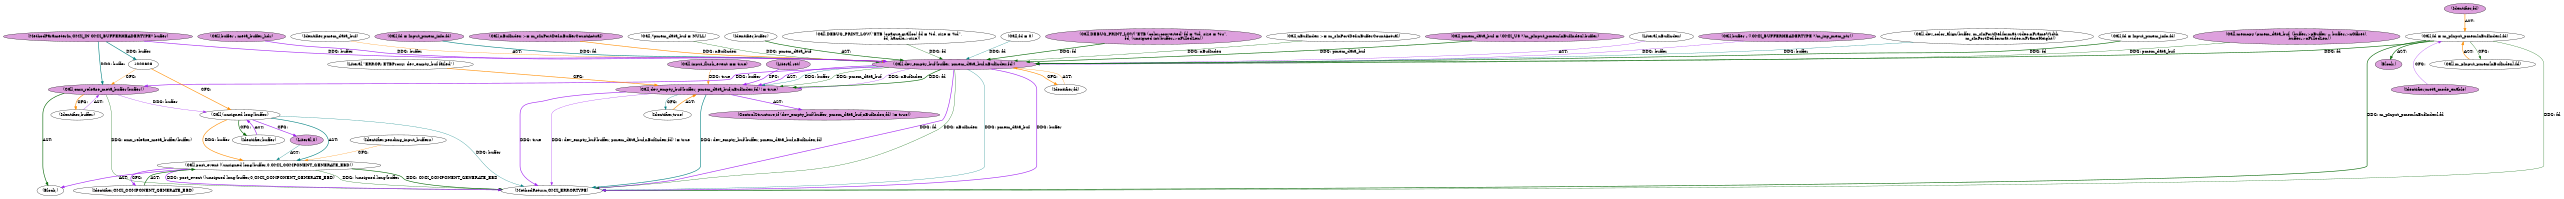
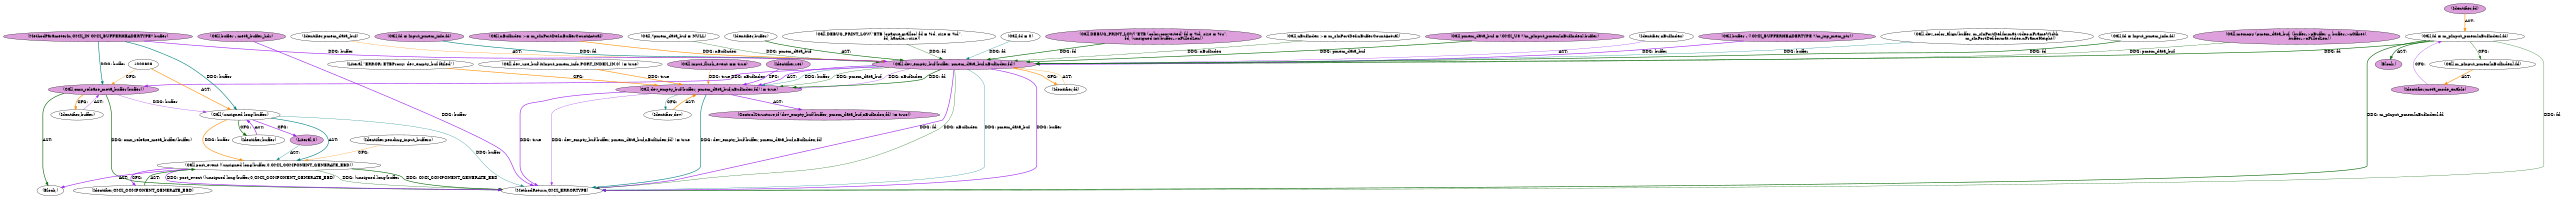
node "(Literal,nBufIndex)": label "(Literal,nBufIndex)" -> "(Identifier,nBufIndex)"
edge "(MethodParameterIn,OMX_IN OMX_BUFFERHEADERTYPE* buffer)" -> "1000608": now "(MethodParameterIn,OMX_IN OMX_BUFFERHEADERTYPE* buffer)" -> "(Call,(unsigned long)buffer)"
edge "(Call,m_pInput_pmem[nBufIndex].fd)" -> "(Call,fd = m_pInput_pmem[nBufIndex].fd)": now "(Call,m_pInput_pmem[nBufIndex].fd)" -> "(Identifier,meta_mode_enable)"
edge "(Call,buffer - meta_buffer_hdr)" -> "(Call,dev_empty_buf(buffer, pmem_data_buf,nBufIndex,fd))": now "(Call,buffer - meta_buffer_hdr)" -> "(MethodReturn,OMX_ERRORTYPE)"
edge "(Call,buffer - ((OMX_BUFFERHEADERTYPE *)m_inp_mem_ptr))" -> "(Call,dev_empty_buf(buffer, pmem_data_buf,nBufIndex,fd))": style solid -> bold
node "(Call,dev_use_buf(&Input_pmem_info,PORT_INDEX_IN,0) != true)": added
node "(Literal,ret)": label "(Literal,ret)" -> "(Identifier,ret)"
edge "(Call,dev_empty_buf(buffer, pmem_data_buf,nBufIndex,fd))" -> "(Call,omx_release_meta_buffer(buffer))": label "DDG: buffer" -> "DDG: nBufIndex"
edge "1000608" -> "(Call,(unsigned long)buffer)": label "CFG: " -> "AST: "
node "(Identifier,true)": label "(Identifier,true)" -> "(Identifier,dev)"
edge "(Call,omx_release_meta_buffer(buffer))" -> "(MethodReturn,OMX_ERRORTYPE)": style solid -> bold
